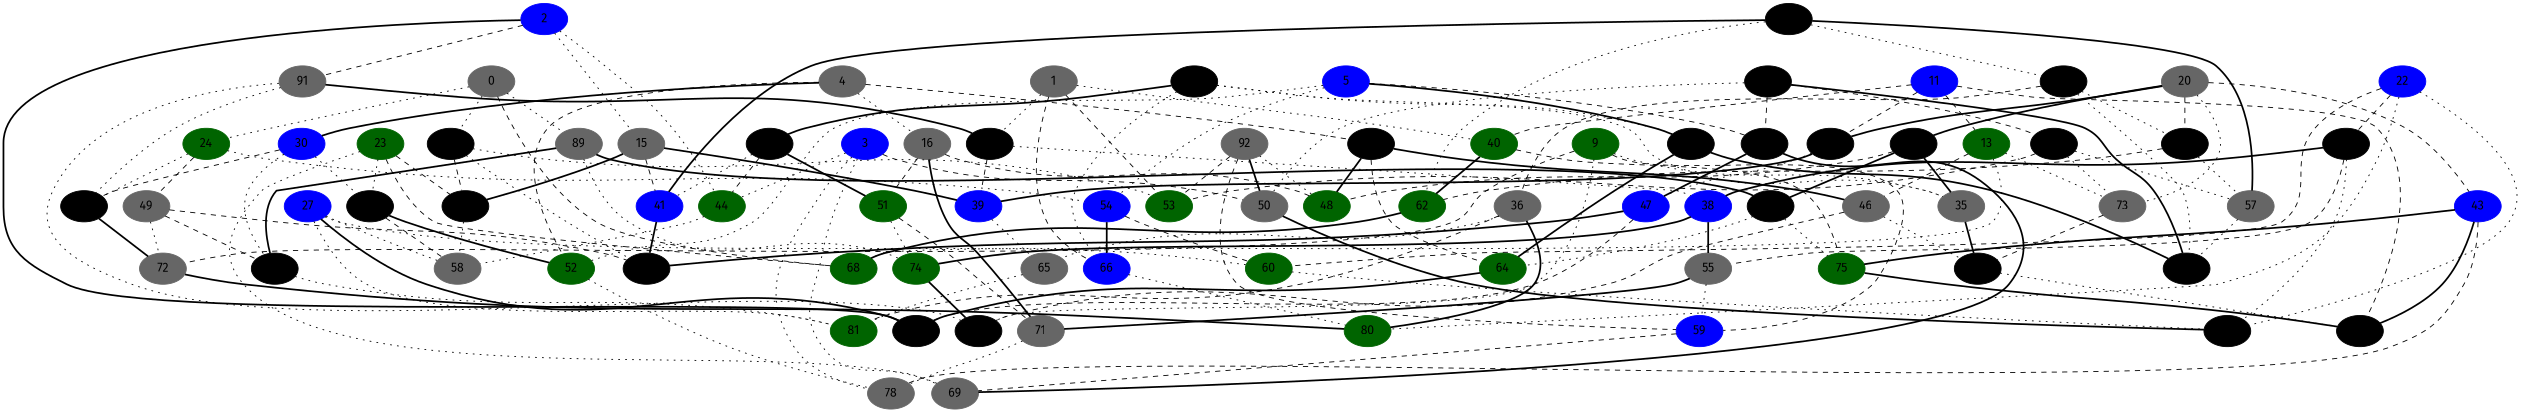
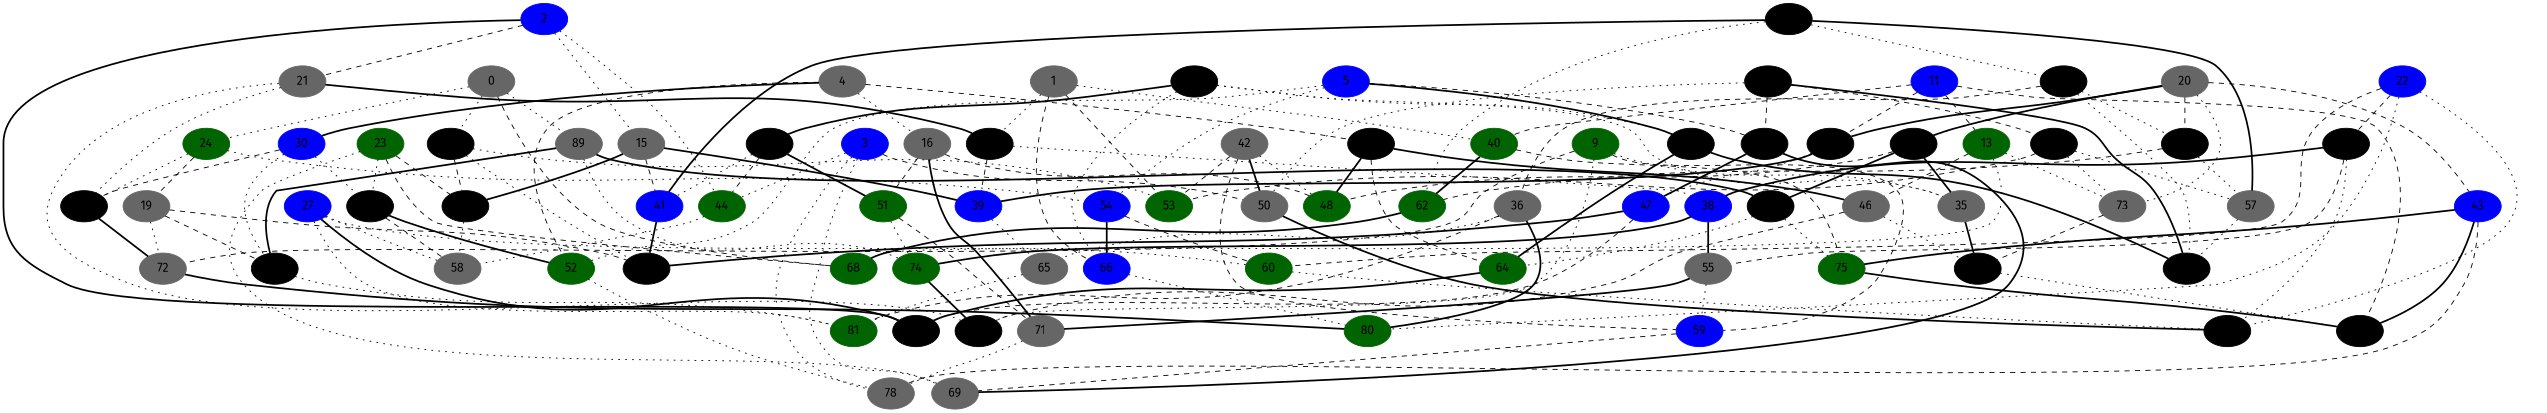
node "91": label "91" -> "21"
node "92": label "92" -> "42"
node "49": label "49" -> "19"
